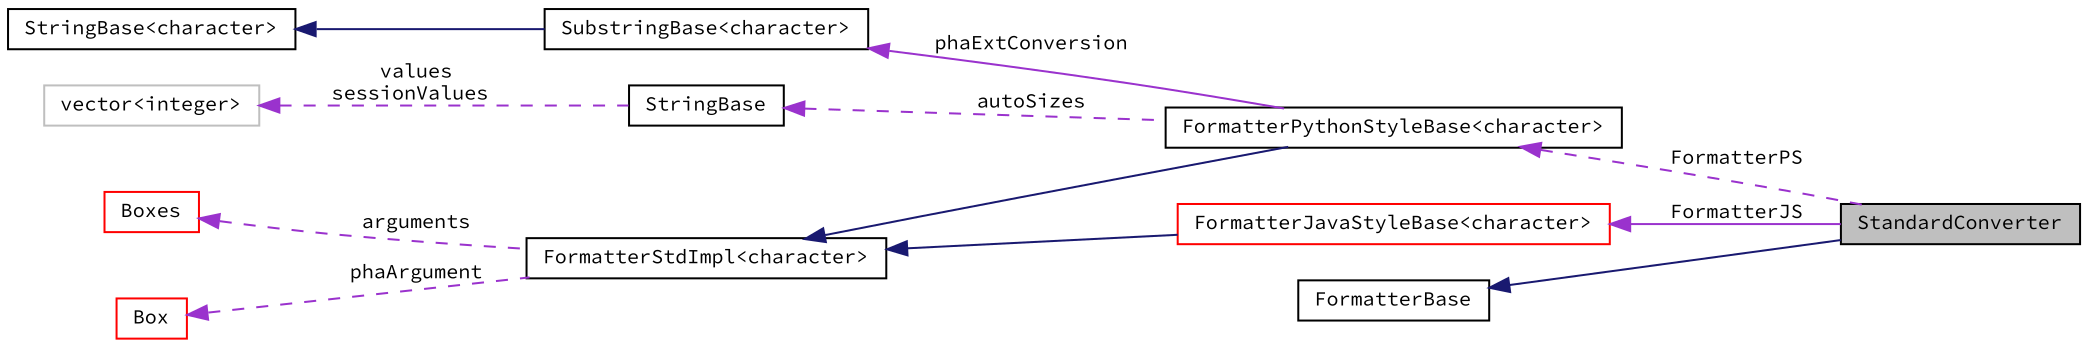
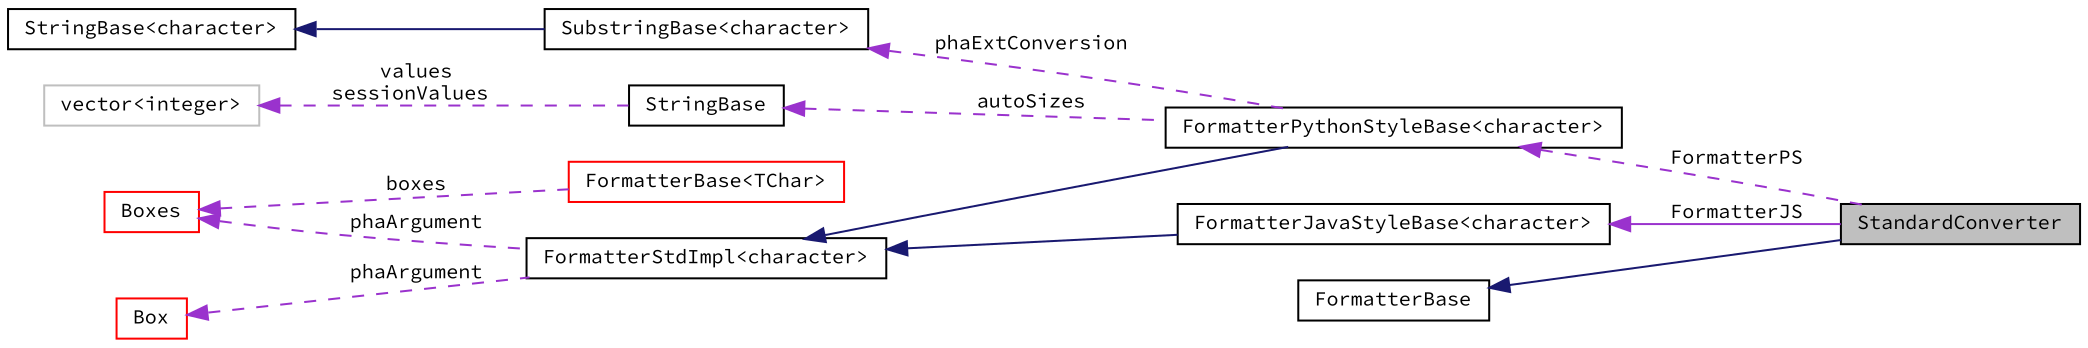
edge "FormatterPythonStyleBase<character>" -> "SubstringBase<character>": style solid -> dashed
node "FormatterBase<TChar>": added
edge "FormatterStdImpl<character>" -> "Boxes": label " arguments" -> " phaArgument"
node "FormatterJavaStyleBase<character>": color red -> black
